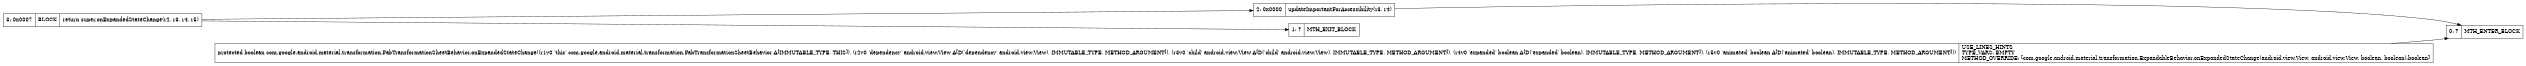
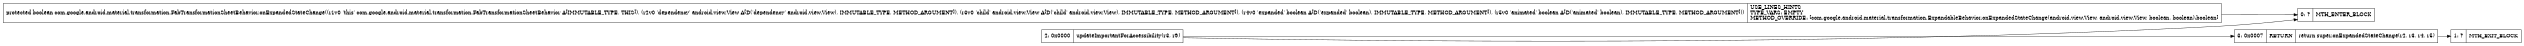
node "2: 0x0000": text "updateImportantForAccessibility(r3, r4)" -> "updateImportantForAccessibility(r3, r9)"
edge "3: 0x0007" -> "2: 0x0000": reversed
node "3: 0x0007": text "BLOCK" -> "RETURN"
